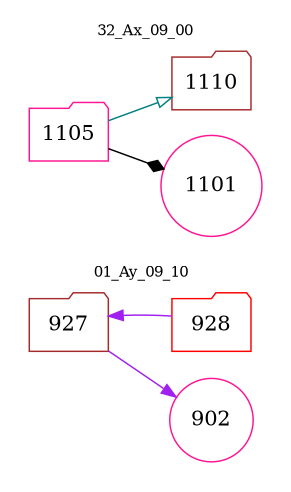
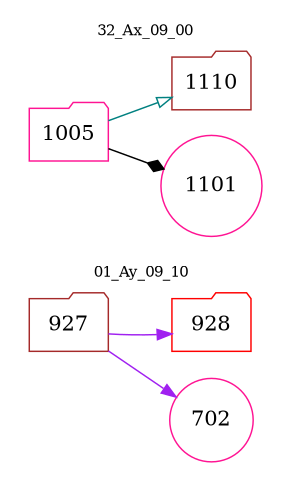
node "1105": label "1105" -> "1005"
edge "928" -> "927": reversed
node "902": label "902" -> "702"
